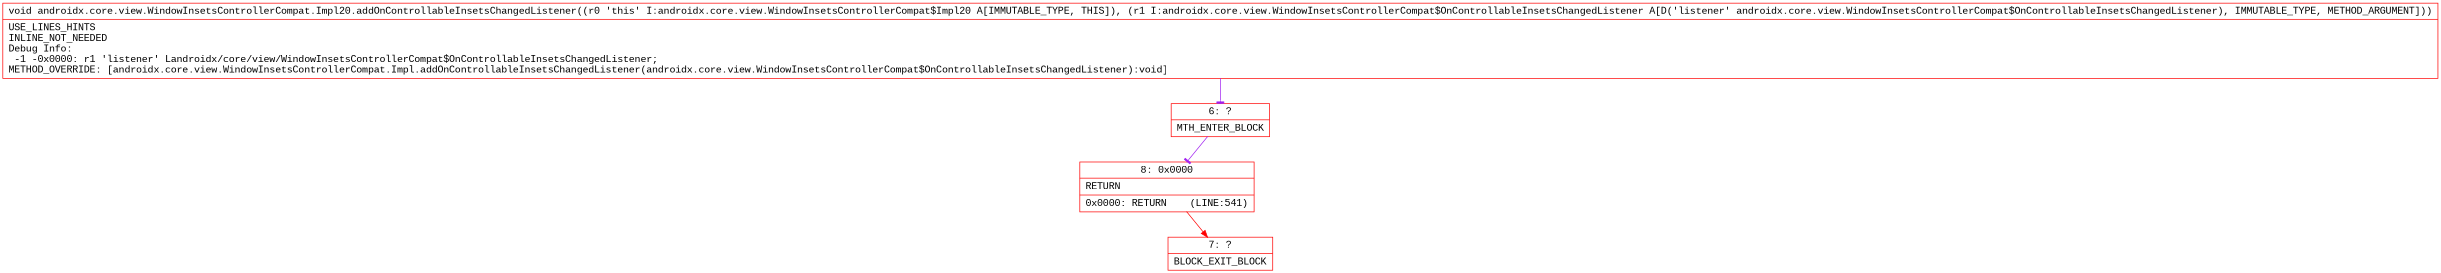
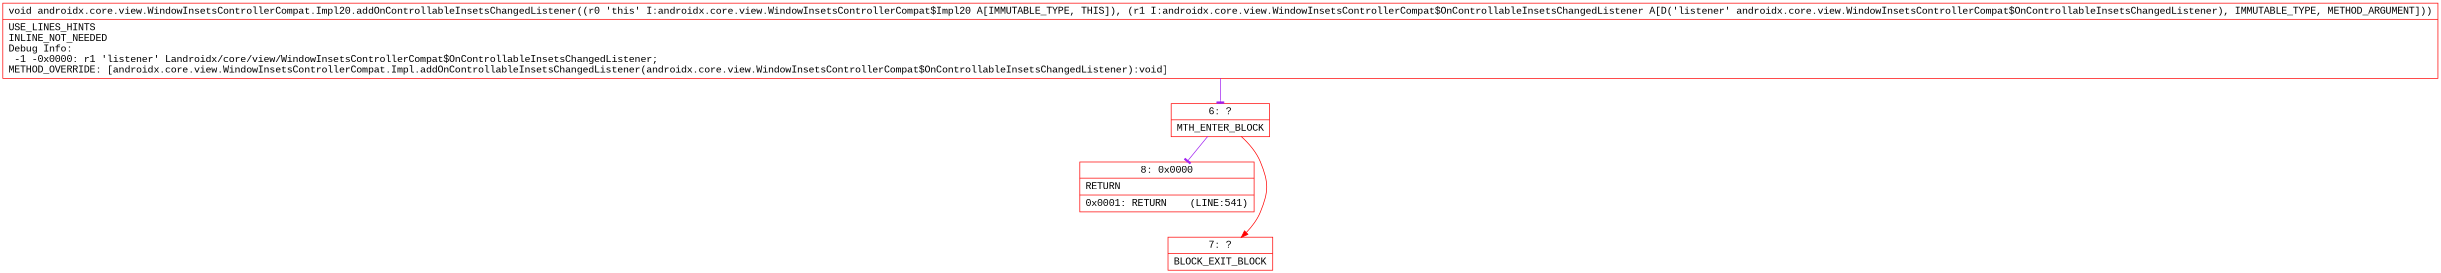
node "8: 0x0000": text "0x0000: RETURN    (LINE:541)" -> "0x0001: RETURN    (LINE:541)"
edge "8: 0x0000" -> "7: ?": now "6: ?" -> "7: ?"
